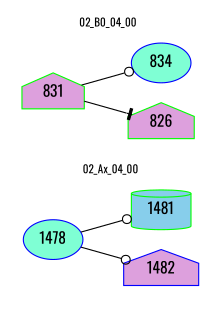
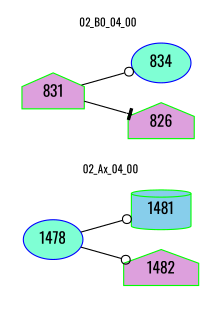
node "1482": color blue -> green
